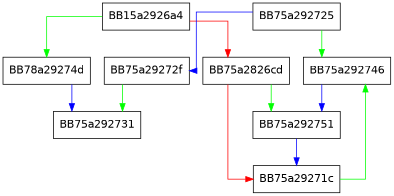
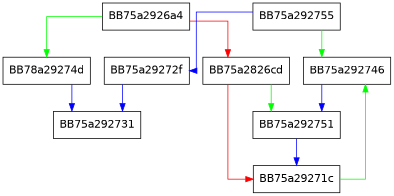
node "BB15a2926a4": label "BB15a2926a4" -> "BB75a2926a4"
node "BB75a292725": label "BB75a292725" -> "BB75a292755"
edge "BB75a29272f" -> "BB75a292731": color green -> blue
